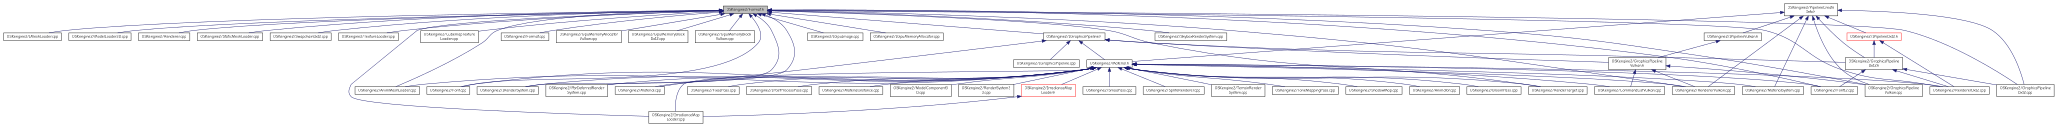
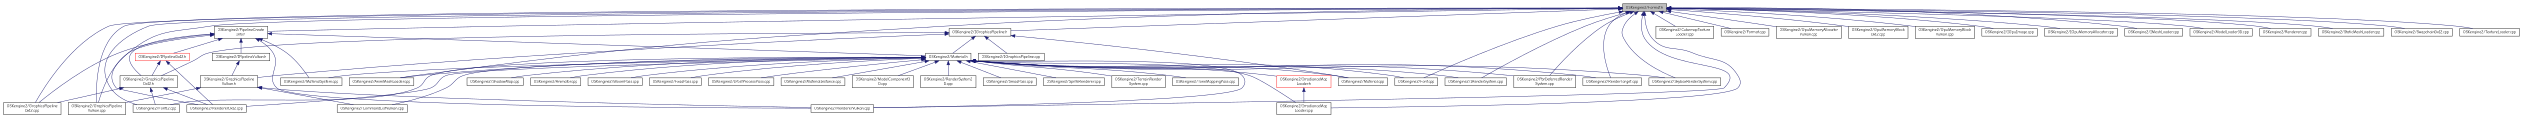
edge "OSKengine2/PipelineCreate Info.h" -> "OSKengine2/Format.h": added
edge "OSKengine2/SkyboxRenderSystem.cpp" -> "OSKengine2/Material.h": added
